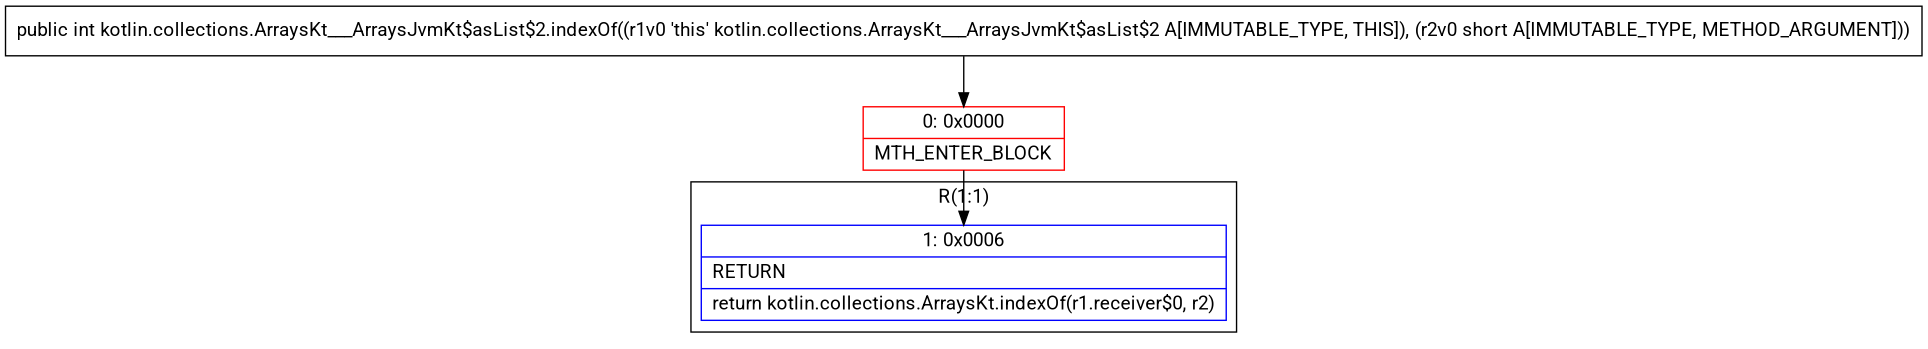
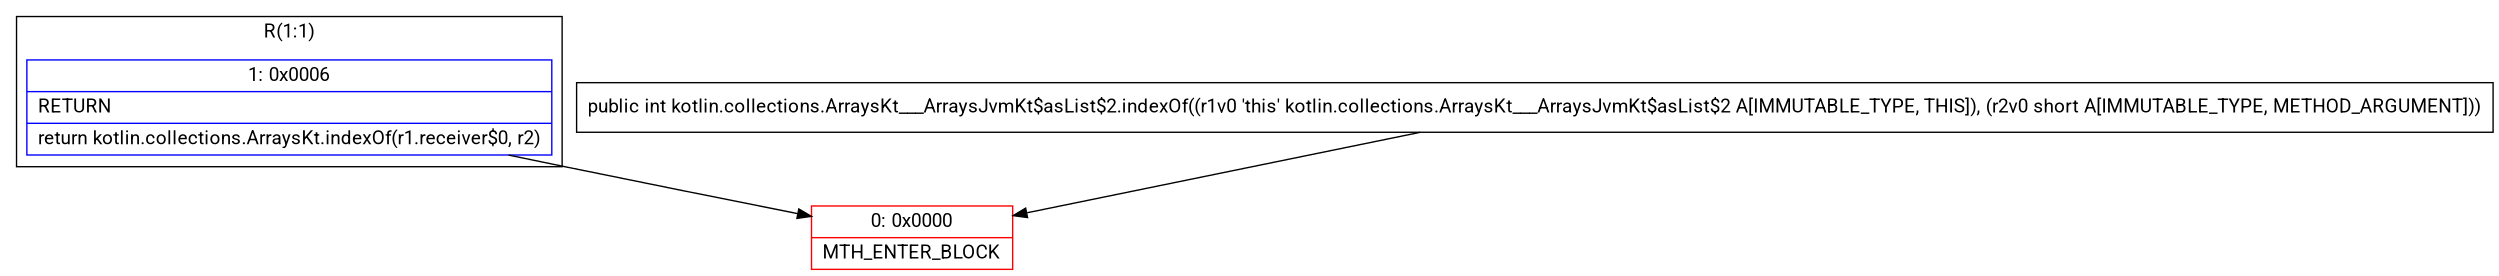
edge "0: 0x0000" -> "1: 0x0006": reversed
